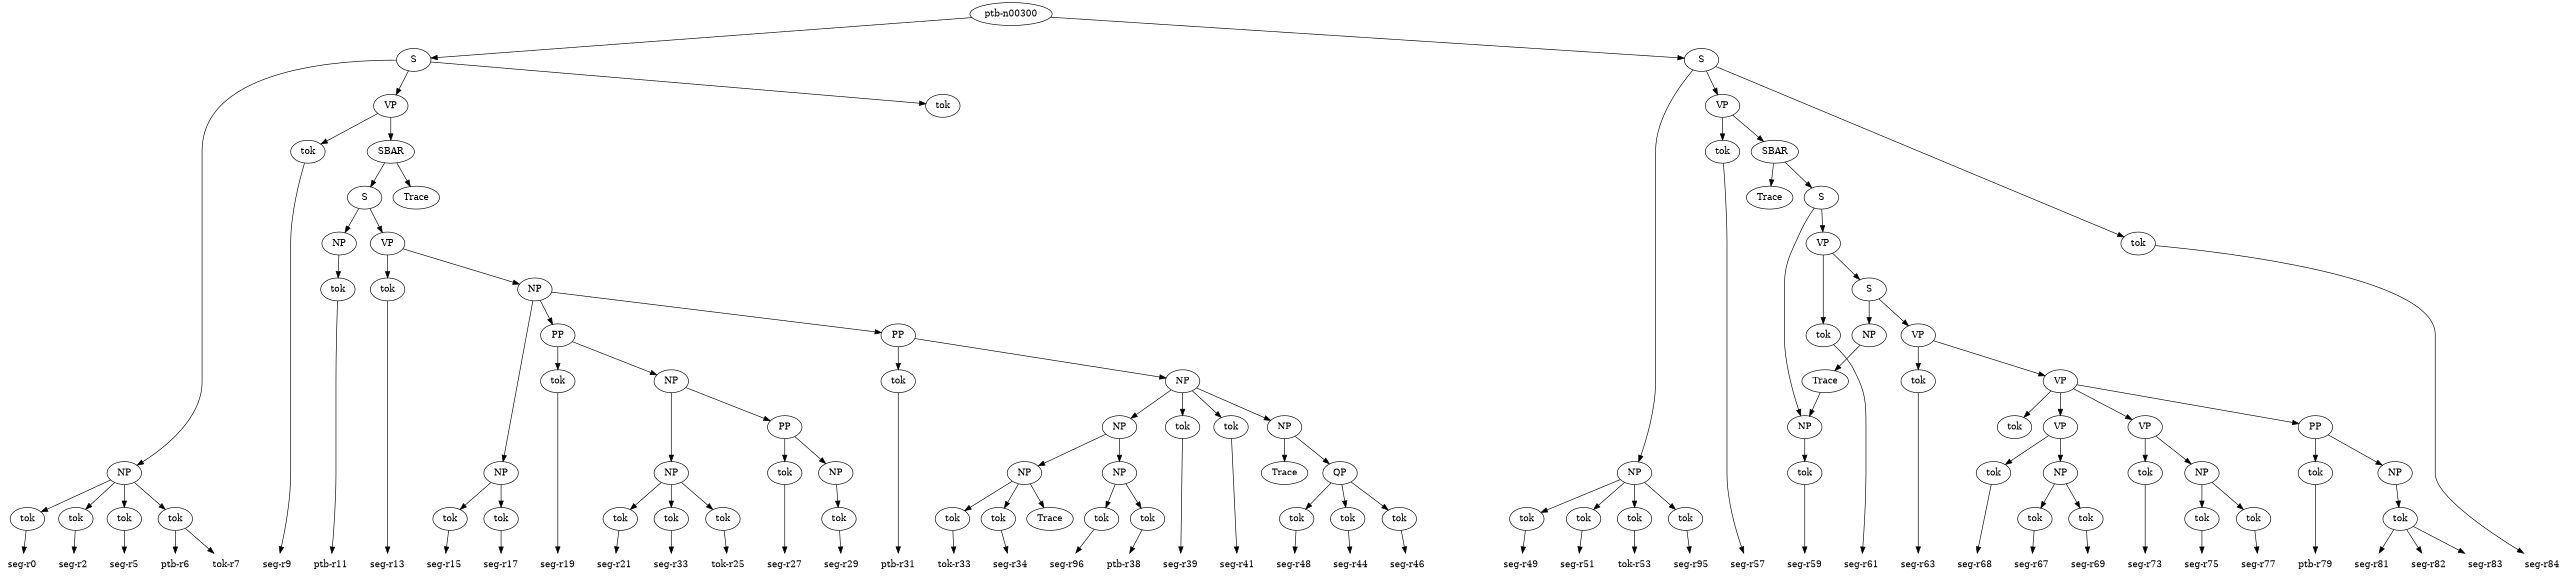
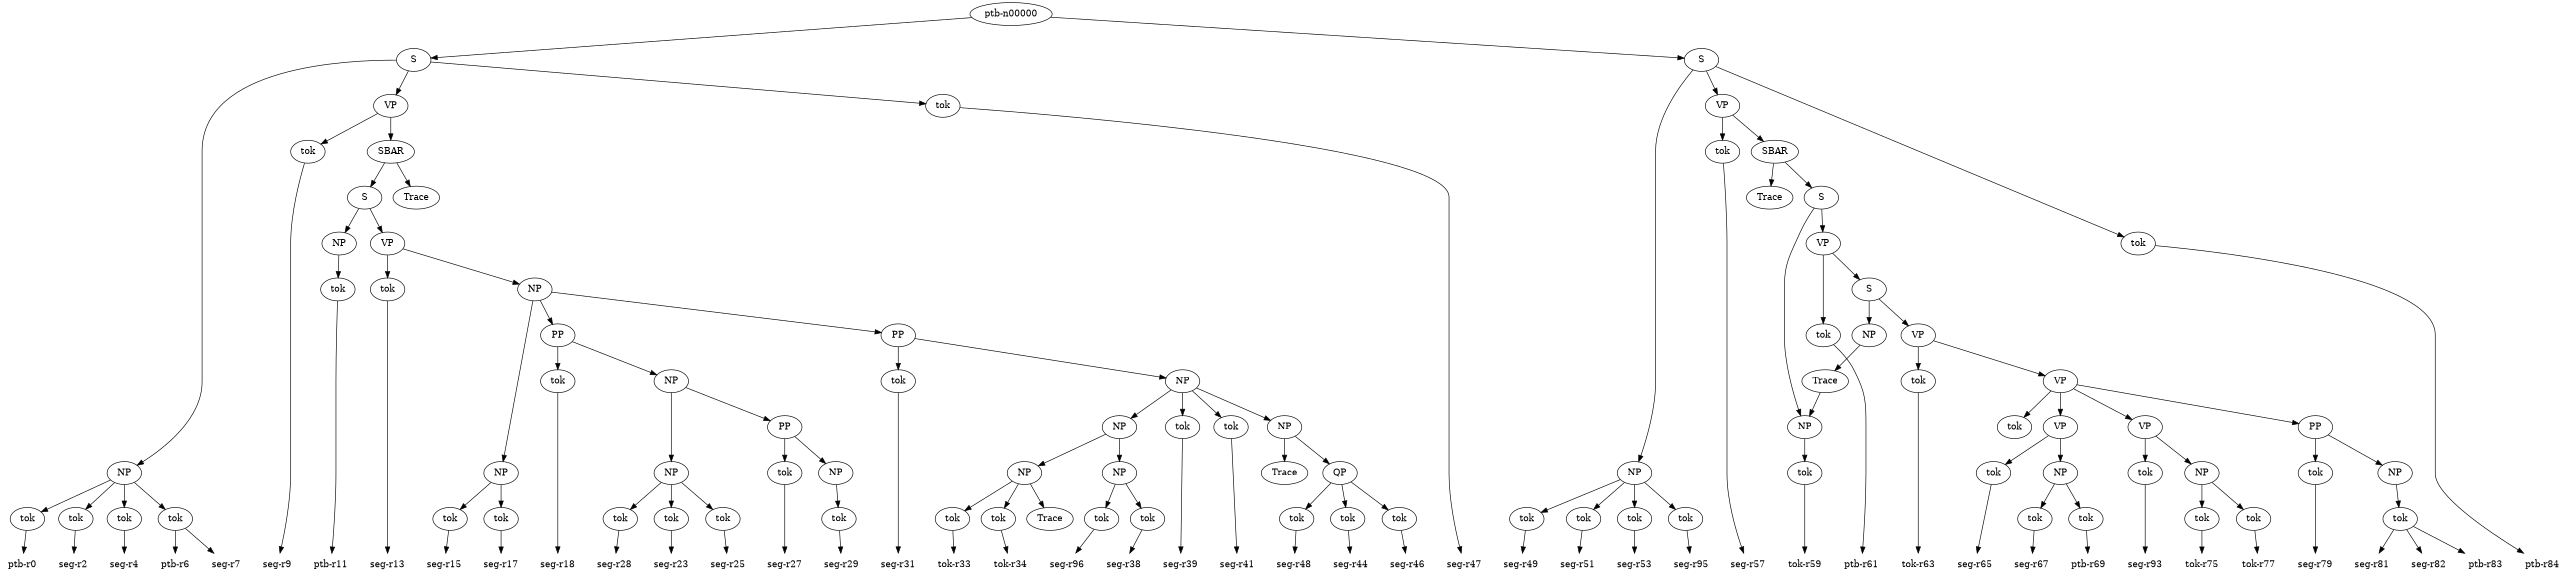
node "ptb-n00300": label "ptb-n00300" -> "ptb-n00000"
node "seg-r0": label "seg-r0" -> "ptb-r0"
node "seg-r5": label "seg-r5" -> "seg-r4"
node "tok-r7": label "tok-r7" -> "seg-r7"
node "seg-r19": label "seg-r19" -> "seg-r18"
node "seg-r21": label "seg-r21" -> "seg-r28"
node "seg-r33": label "seg-r33" -> "seg-r23"
node "tok-r25": label "tok-r25" -> "seg-r25"
node "ptb-r31": label "ptb-r31" -> "seg-r31"
node "seg-r34": label "seg-r34" -> "tok-r34"
node "ptb-r38": label "ptb-r38" -> "seg-r38"
node "seg-r47": added
node "tok-r53": label "tok-r53" -> "seg-r53"
node "seg-r59": label "seg-r59" -> "tok-r59"
node "seg-r61": label "seg-r61" -> "ptb-r61"
node "seg-r63": label "seg-r63" -> "tok-r63"
node "seg-r68": label "seg-r68" -> "seg-r65"
node "seg-r69": label "seg-r69" -> "ptb-r69"
node "seg-r73": label "seg-r73" -> "seg-r93"
node "seg-r75": label "seg-r75" -> "tok-r75"
node "seg-r77": label "seg-r77" -> "tok-r77"
node "ptb-r79": label "ptb-r79" -> "seg-r79"
node "seg-r83": label "seg-r83" -> "ptb-r83"
node "seg-r84": label "seg-r84" -> "ptb-r84"
